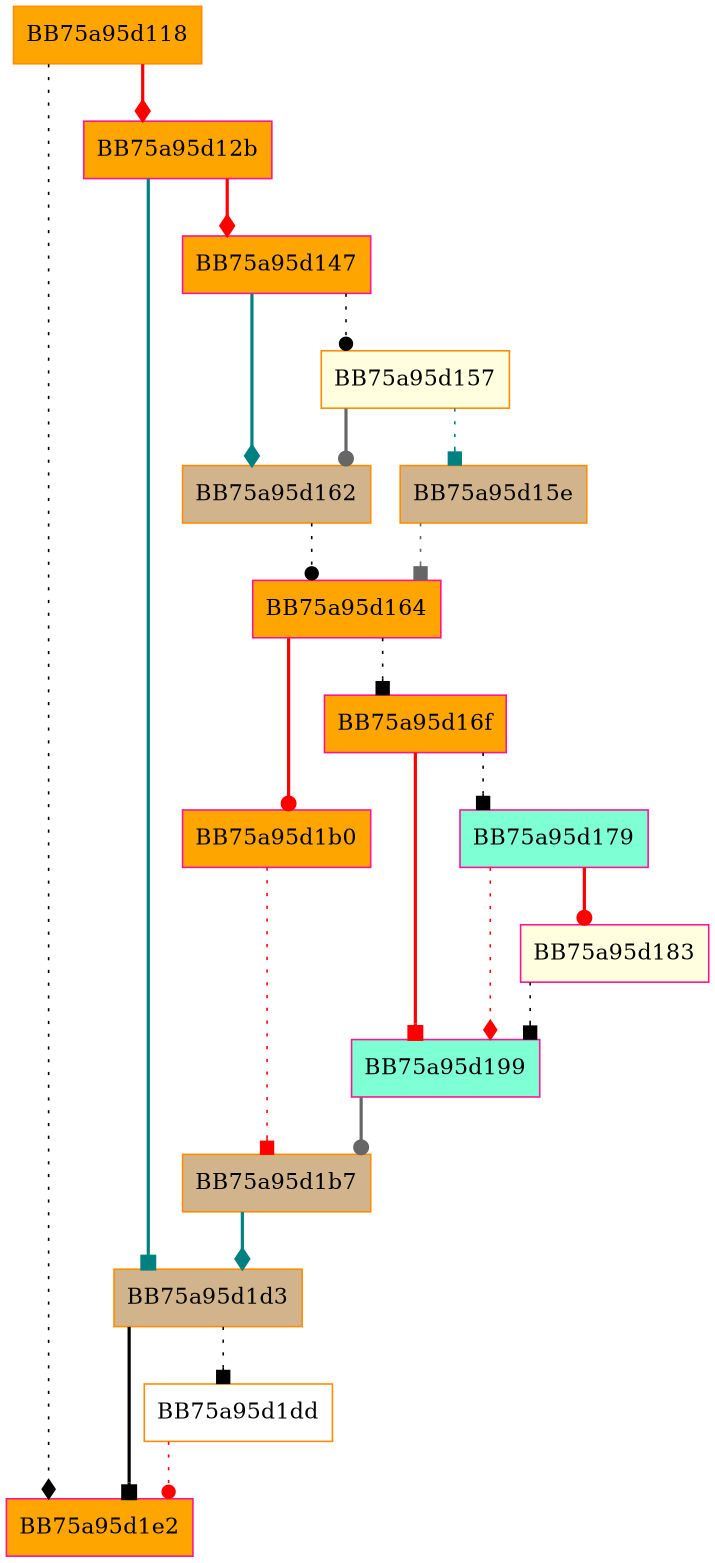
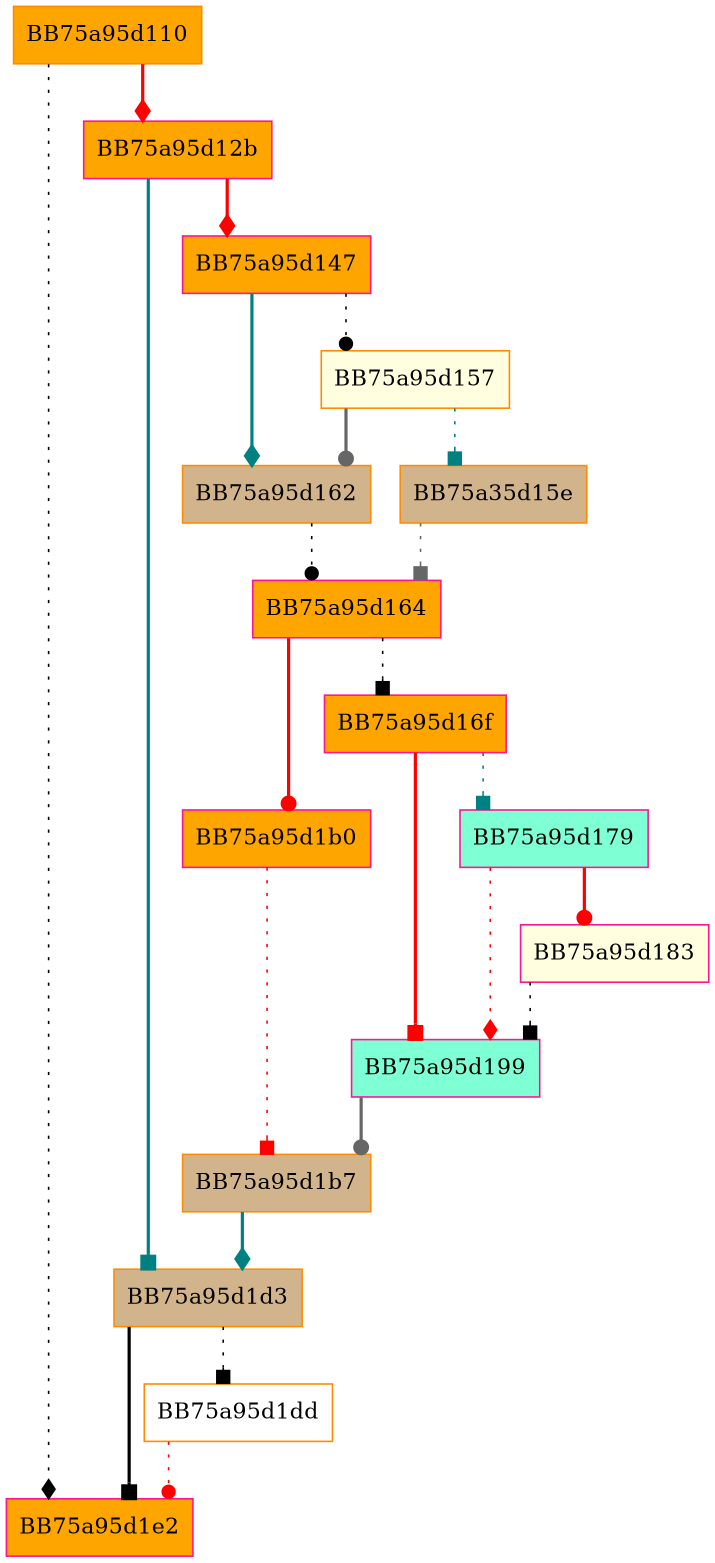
node "BB75a95d118": label "BB75a95d118" -> "BB75a95d110"
node "BB75a95d15e": label "BB75a95d15e" -> "BB75a35d15e"
edge "BB75a95d16f" -> "BB75a95d179": color black -> teal
